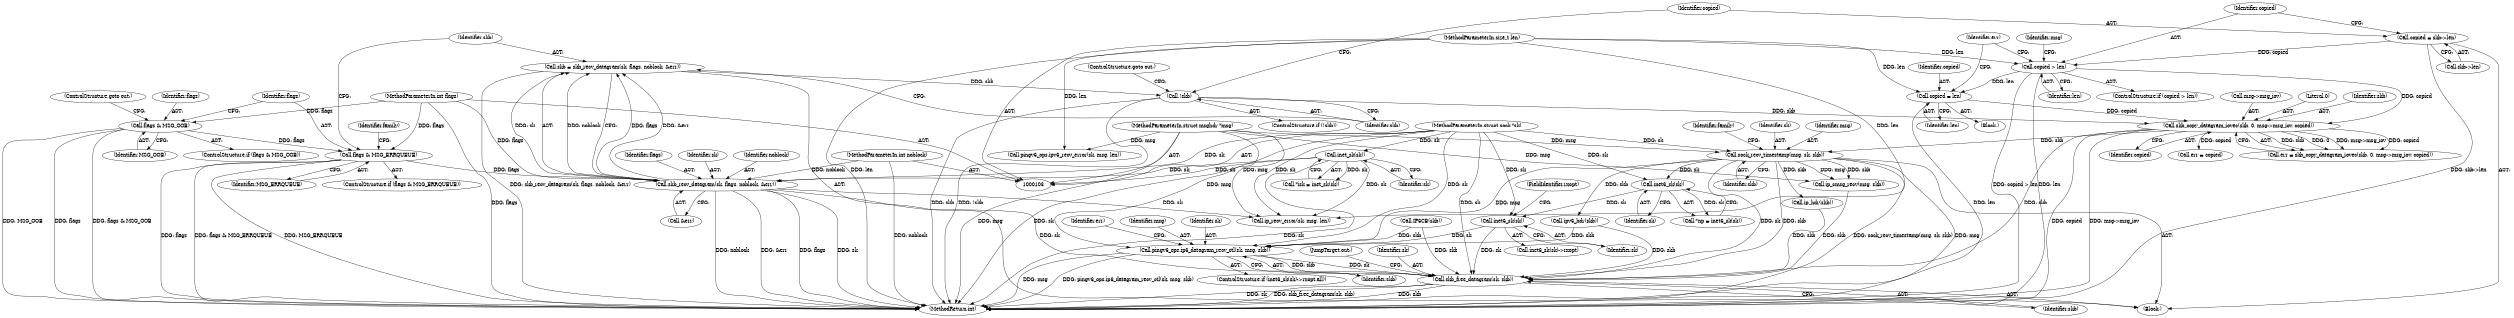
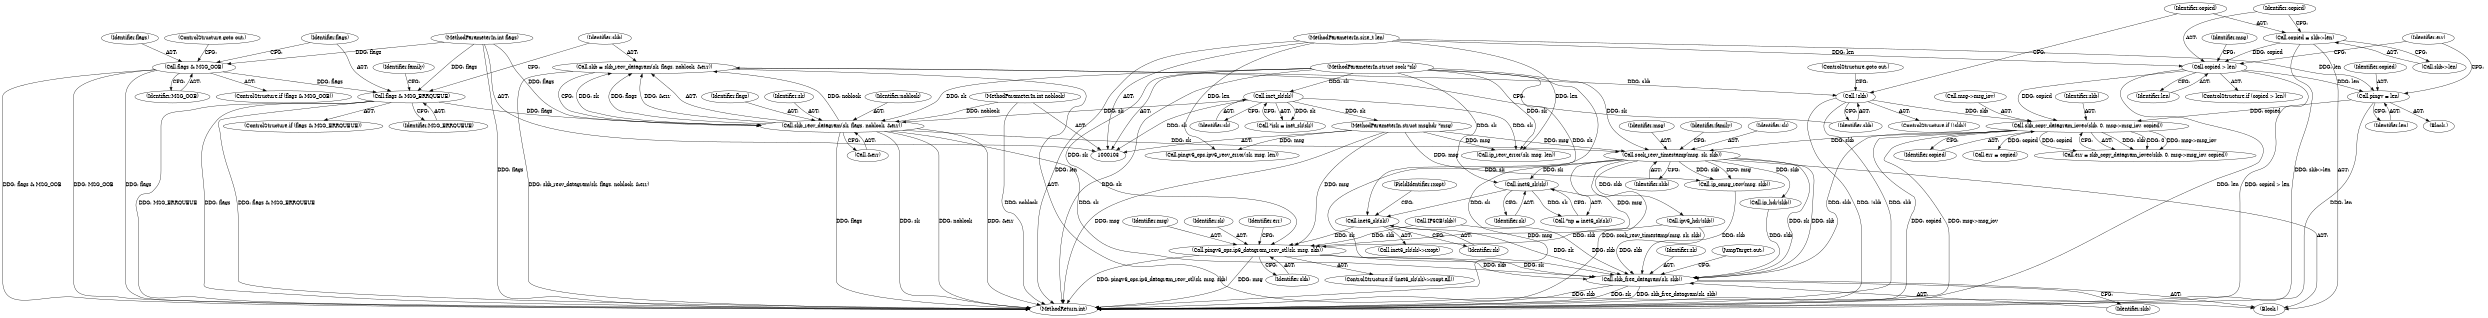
node "(Call,copied = len)": label "(Call,copied = len)" -> "(Call,pingv = len)"
node "(Literal,0)": removed
edge "(Call,skb_recv_datagram(sk, flags, noblock, &err))" -> "(Call,ip_recv_error(sk, msg, len))": now "(Call,skb_recv_datagram(sk, flags, noblock, &err))" -> "(Call,sock_recv_timestamp(msg, sk, skb))"
edge "(Call,inet_sk(sk))" -> "(MethodReturn,int)": now "(Call,inet_sk(sk))" -> "(MethodParameterIn,struct msghdr *msg)"
